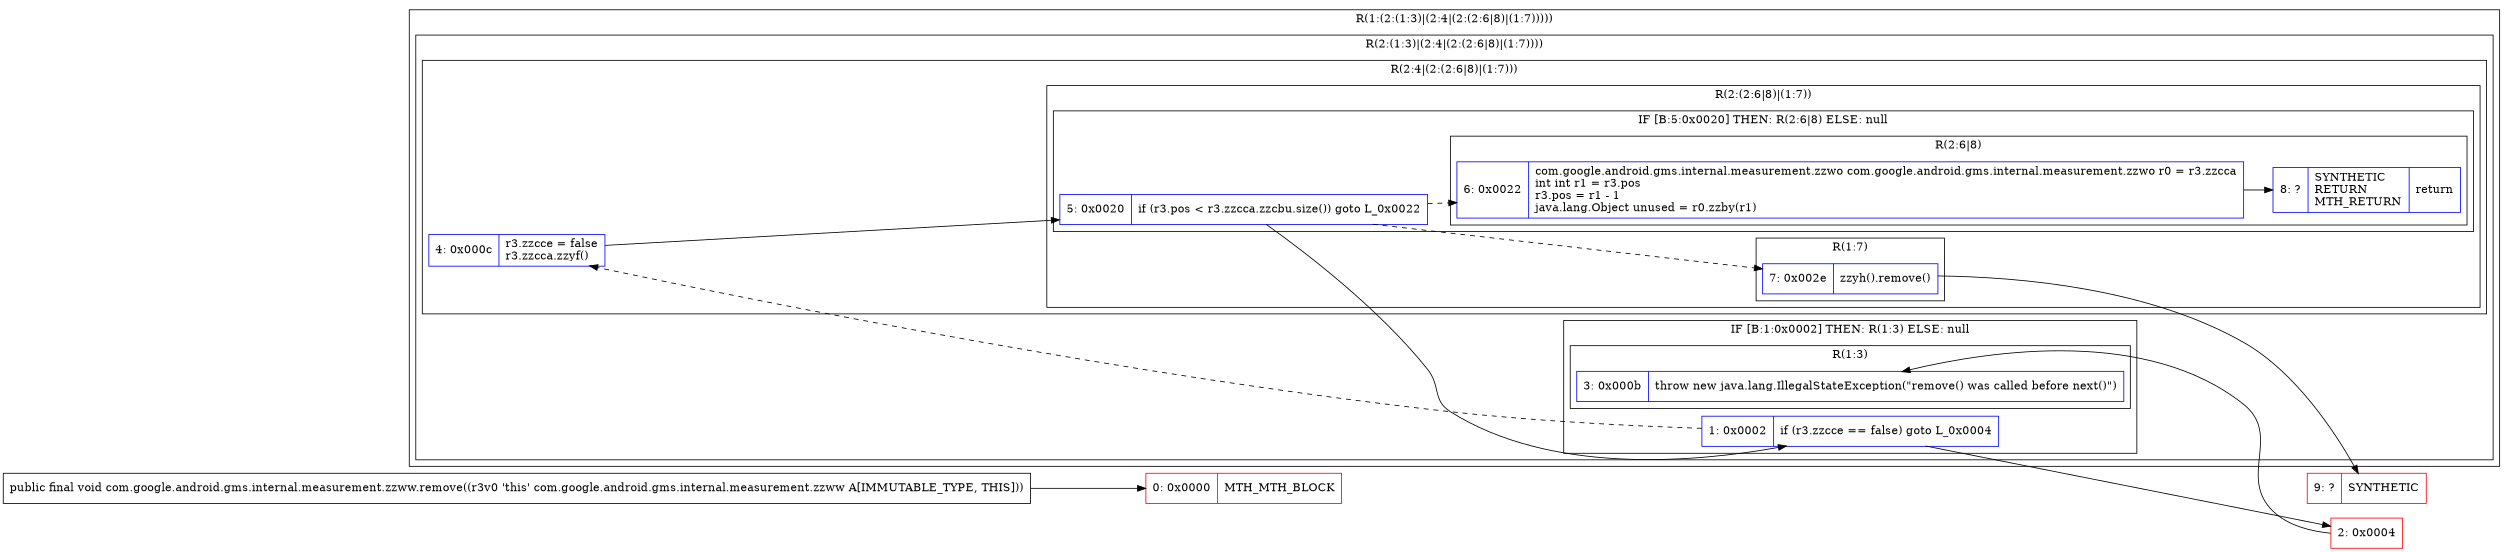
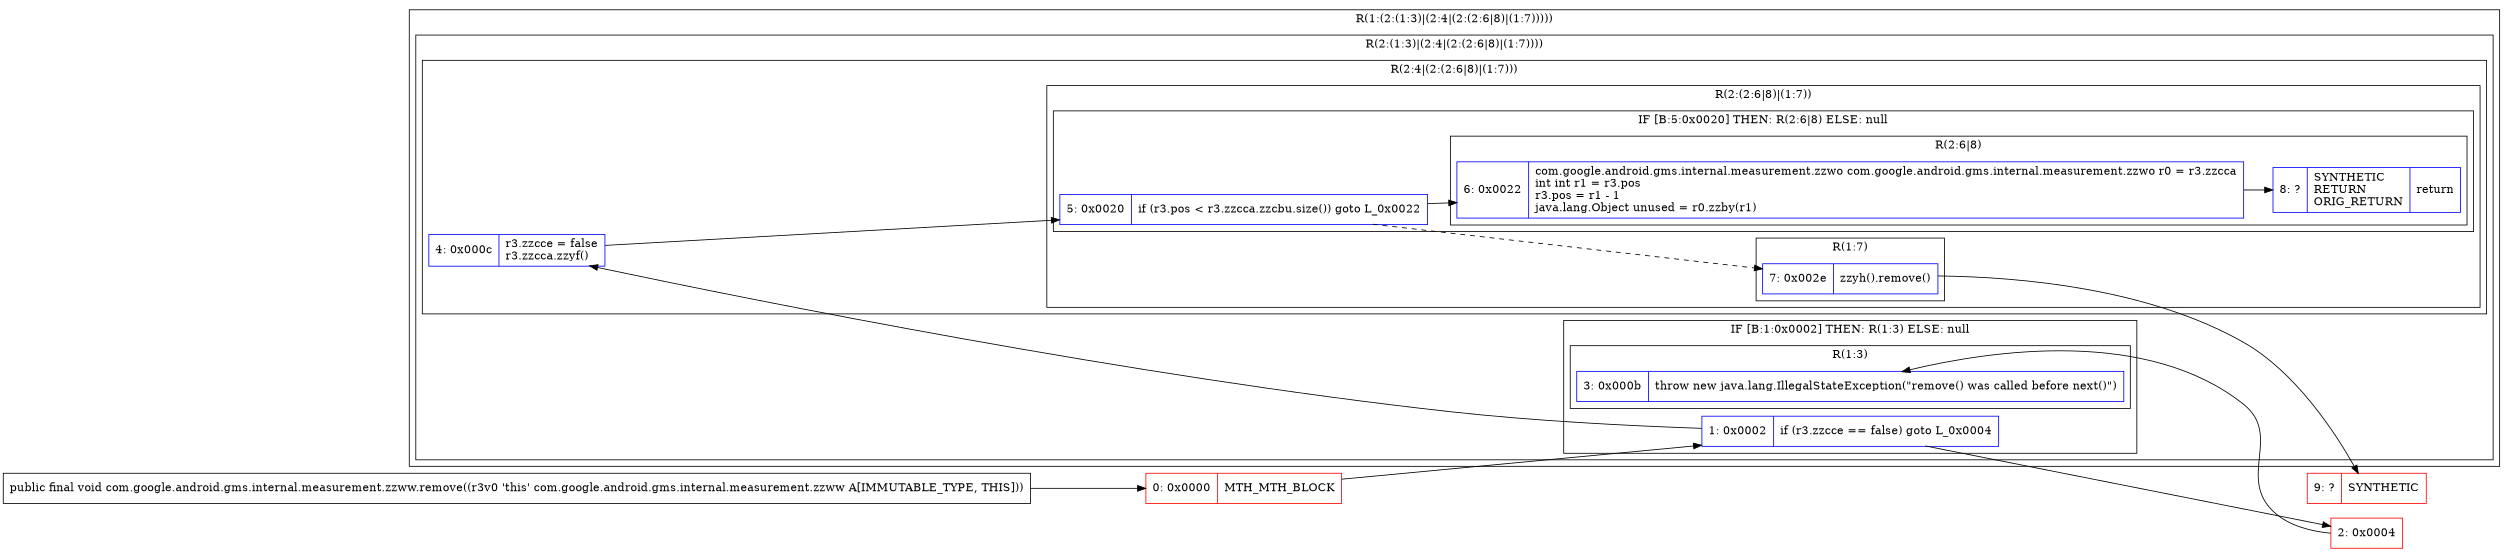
node "8: ?": text "MTH_RETURN" -> "ORIG_RETURN"
edge "5: 0x0020" -> "6: 0x0022": style dashed -> solid
edge "1: 0x0002" -> "4: 0x000c": style dashed -> solid
edge "5: 0x0020" -> "1: 0x0002": now "0: 0x0000" -> "1: 0x0002"
